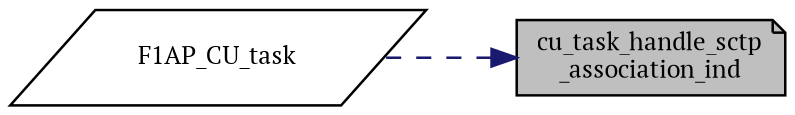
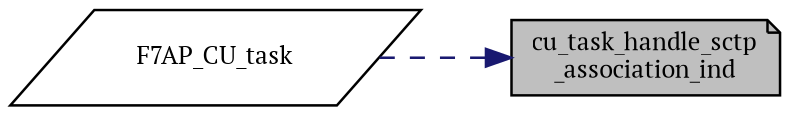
node "F1AP_CU_task": label "F1AP_CU_task" -> "F7AP_CU_task"
